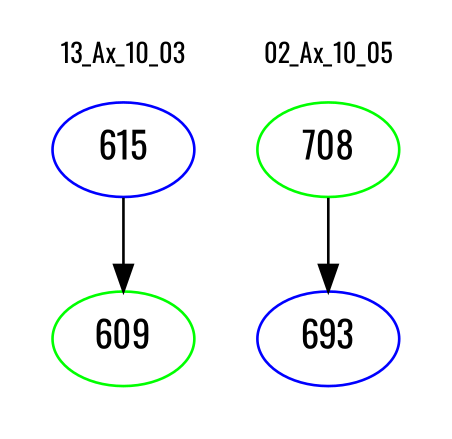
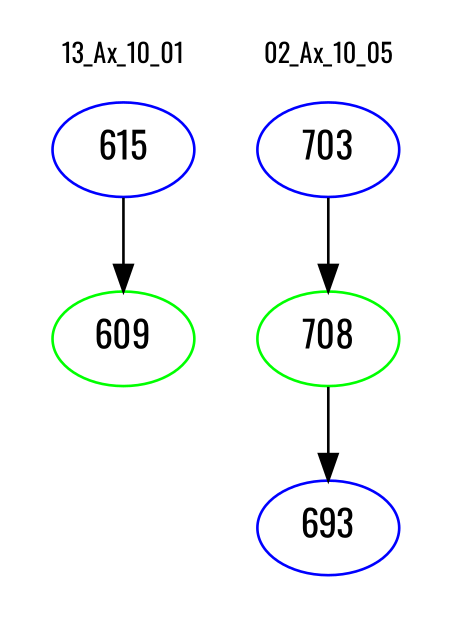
cluster "13_Ax_10_03": label "13_Ax_10_03" -> "13_Ax_10_01"
node "703": added
